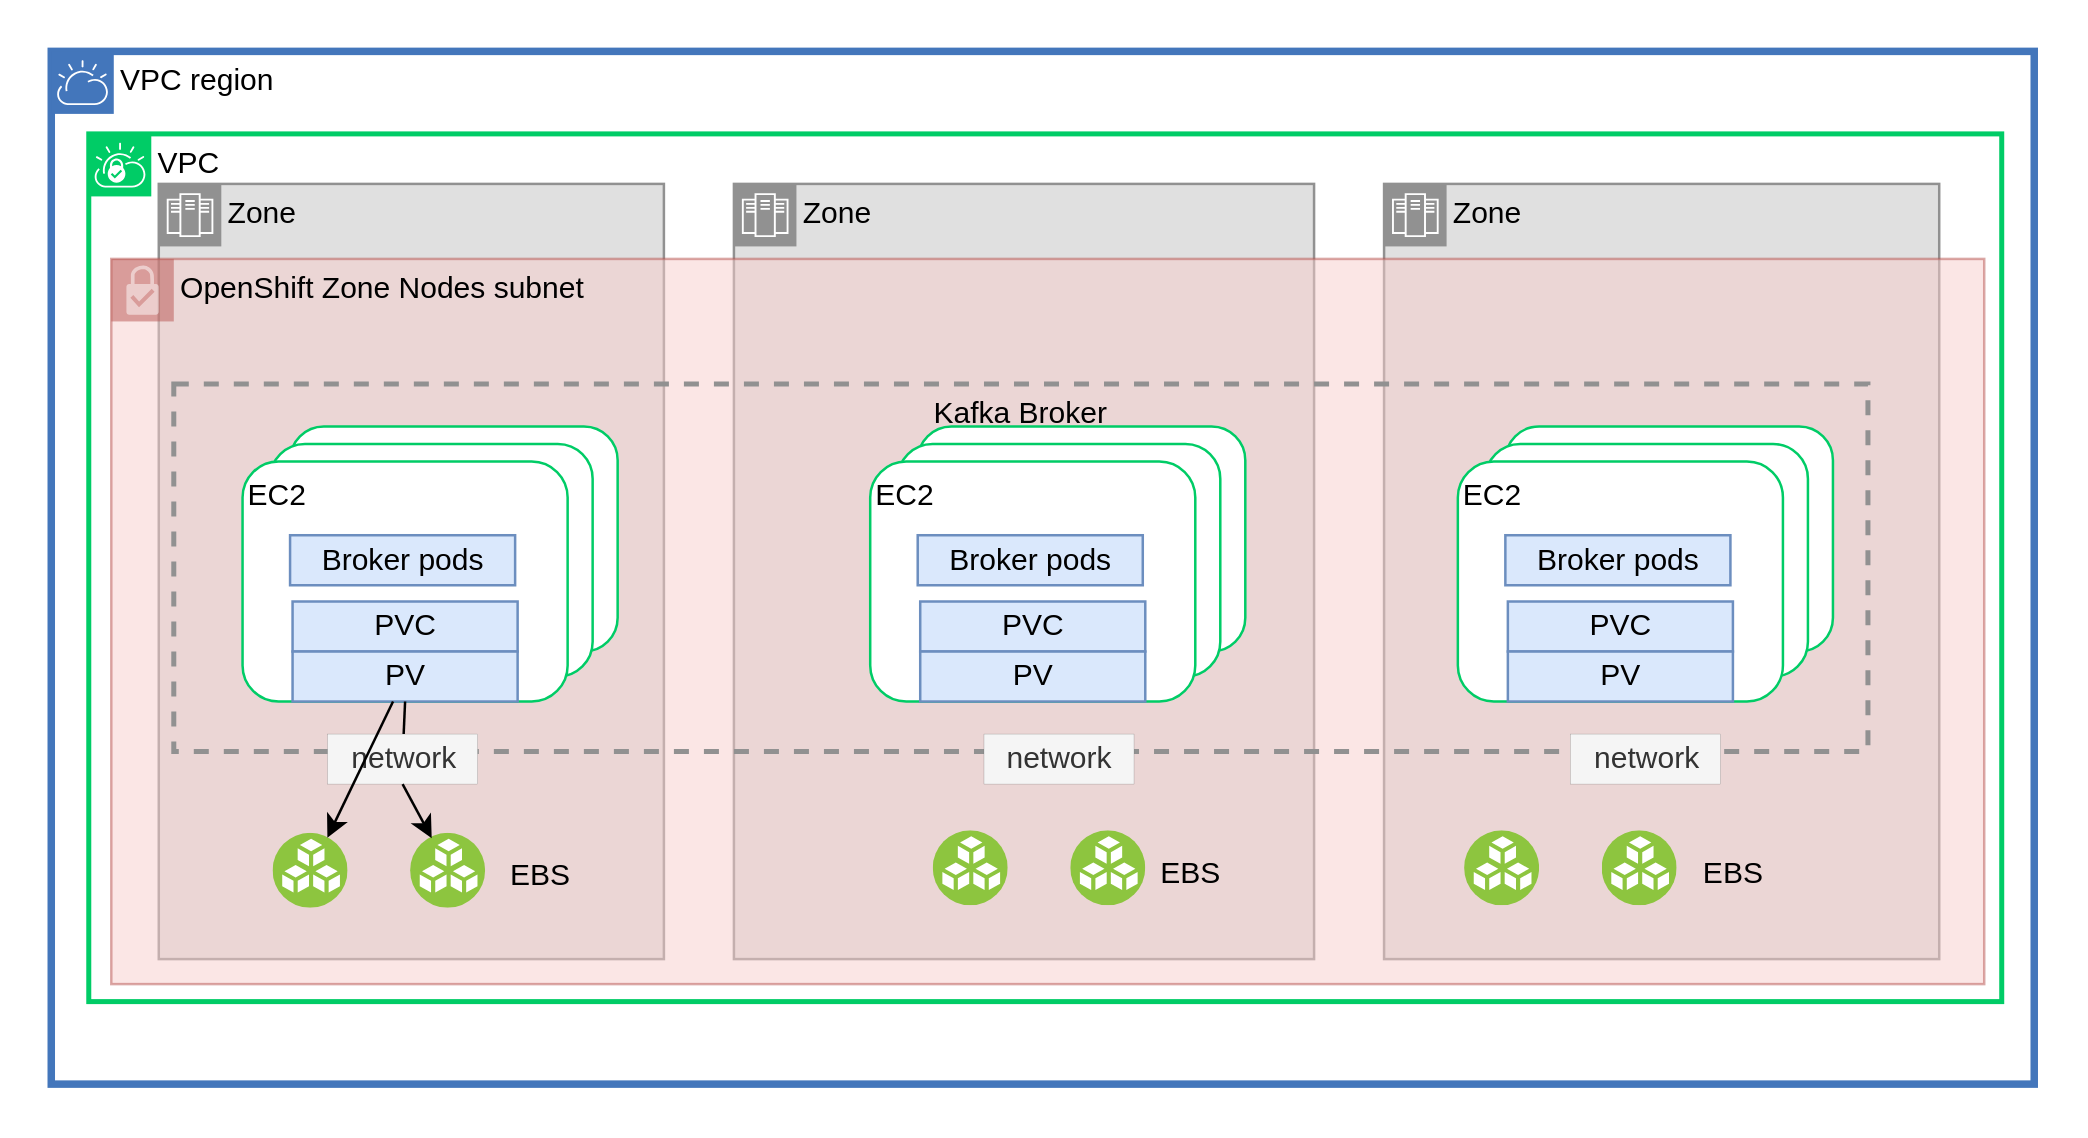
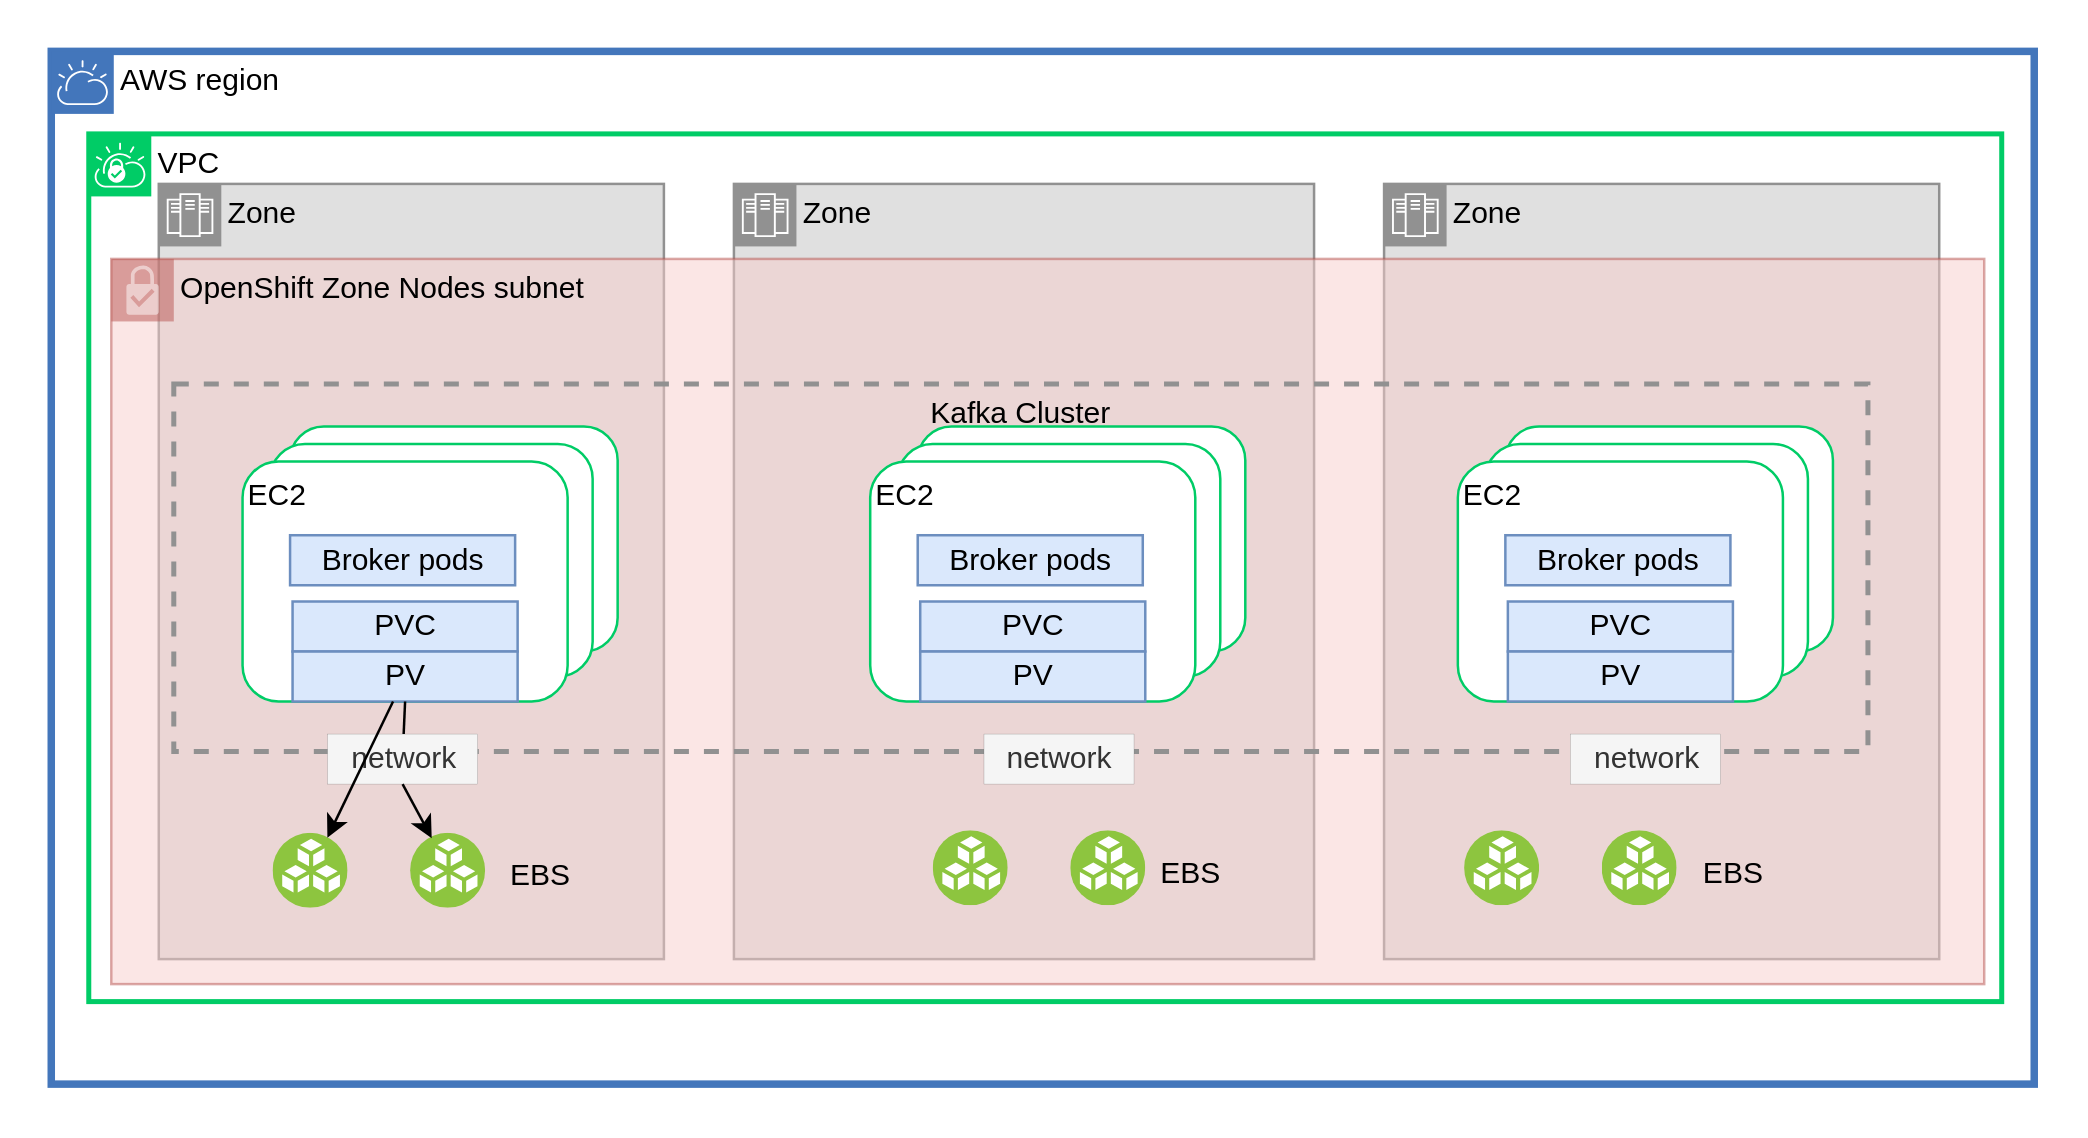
node "VPC region": label "VPC region" -> "AWS region"
node "Kafka Broker": label "Kafka Broker" -> "Kafka Cluster"
